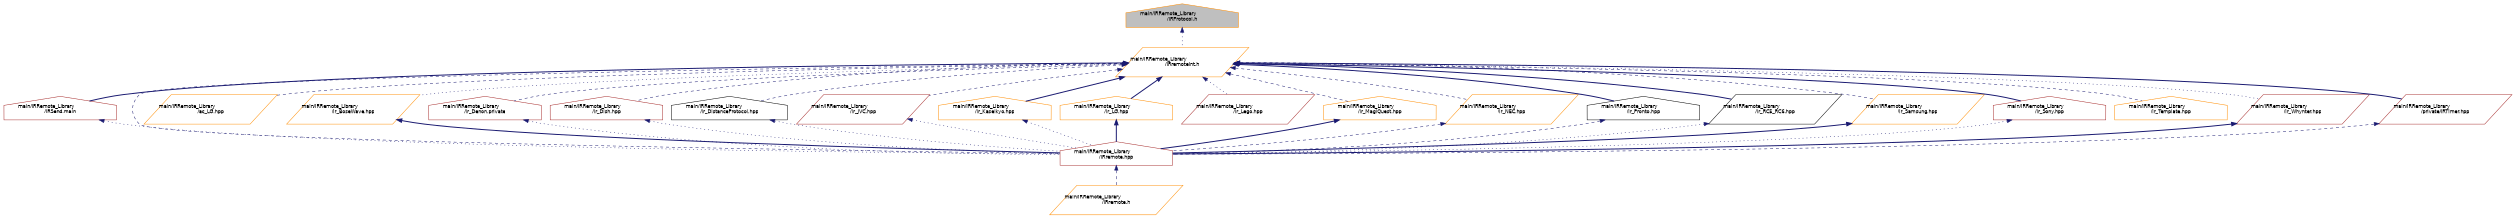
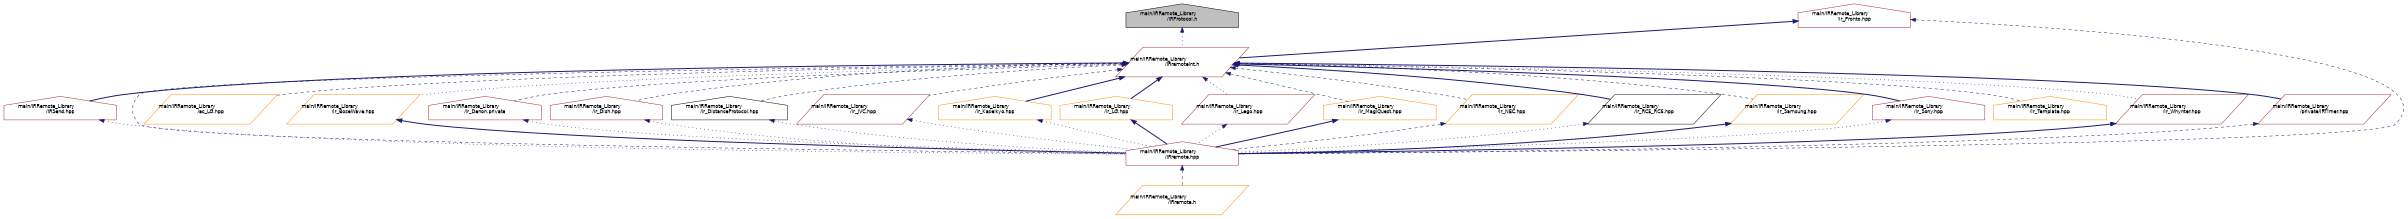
node "main/IRRemote_Library /IRProtocol.h": color darkorange -> black
node "main/IRRemote_Library /IRremoteInt.h": color darkorange -> brown
edge "main/IRRemote_Library /ir_Pronto.hpp" -> "main/IRRemote_Library /IRremoteInt.h": reversed
node "main/IRRemote_Library /IRSend.main": label "main/IRRemote_Library /IRSend.main" -> "main/IRRemote_Library /IRSend.hpp"
node "main/IRRemote_Library /ir_Pronto.hpp": color black -> brown
edge "main/IRRemote_Library /IRremote.hpp" -> "main/IRRemote_Library /ir_Lego.hpp": added
